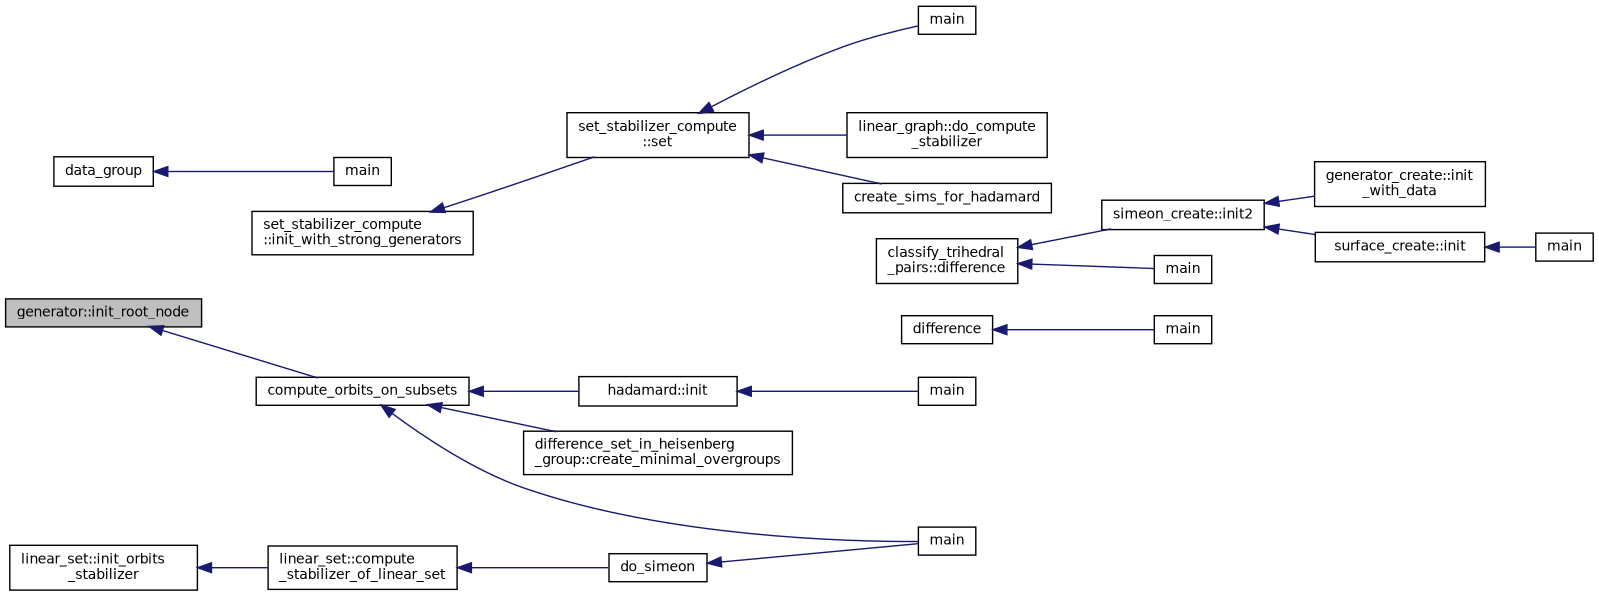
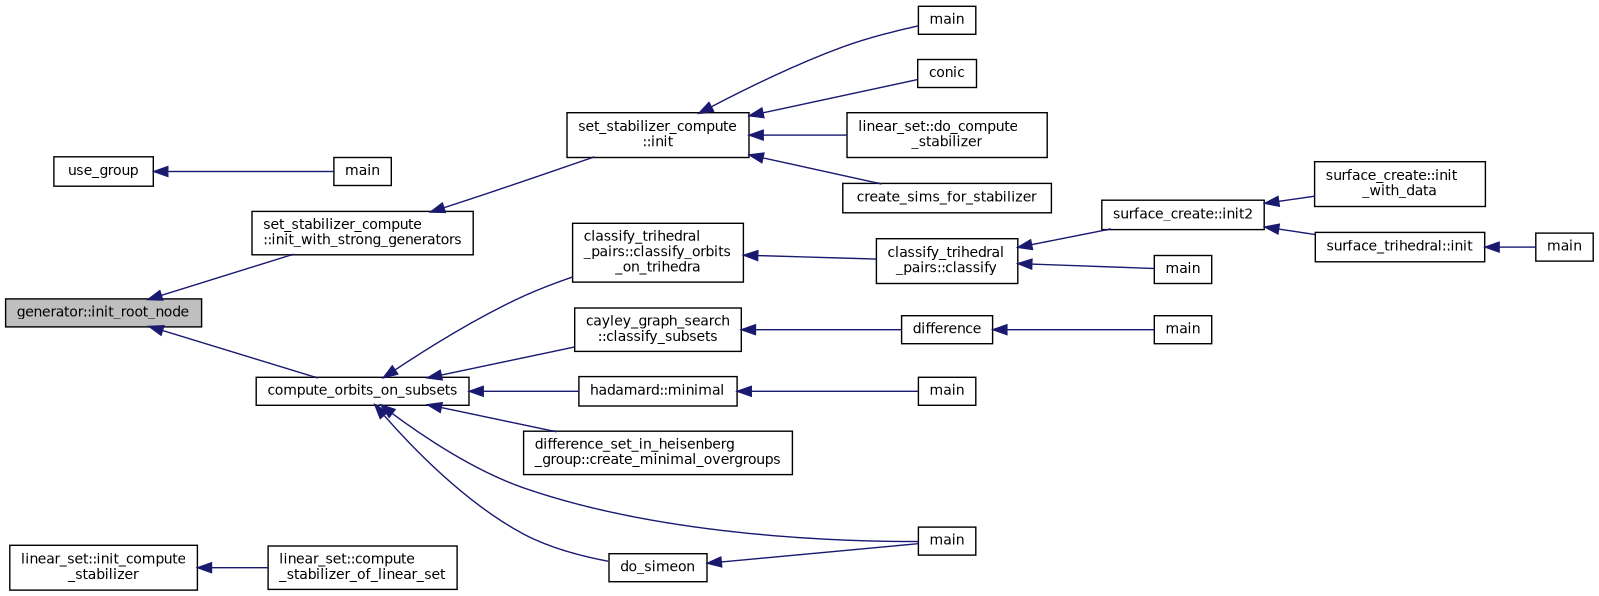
node "conic": added
node "set_stabilizer_compute ::set": label "set_stabilizer_compute ::set" -> "set_stabilizer_compute ::init"
node "linear_graph::do_compute _stabilizer": label "linear_graph::do_compute _stabilizer" -> "linear_set::do_compute _stabilizer"
node "data_group": label "data_group" -> "use_group"
node "generator_create::init _with_data": label "generator_create::init _with_data" -> "surface_create::init _with_data"
node "create_sims_for_hadamard": label "create_sims_for_hadamard" -> "create_sims_for_stabilizer"
node "simeon_create::init2": label "simeon_create::init2" -> "surface_create::init2"
node "surface_create::init": label "surface_create::init" -> "surface_trihedral::init"
node "classify_trihedral _pairs::classify_orbits _on_trihedra": added
node "classify_trihedral _pairs::difference": label "classify_trihedral _pairs::difference" -> "classify_trihedral _pairs::classify"
edge "set_stabilizer_compute ::init_with_strong_generators" -> "generator::init_root_node": added
node "cayley_graph_search ::classify_subsets": added
node "hadamard::init": label "hadamard::init" -> "hadamard::minimal"
node "linear_set::init_orbits _stabilizer": label "linear_set::init_orbits _stabilizer" -> "linear_set::init_compute _stabilizer"
edge "do_simeon" -> "linear_set::compute _stabilizer_of_linear_set": now "do_simeon" -> "compute_orbits_on_subsets"
